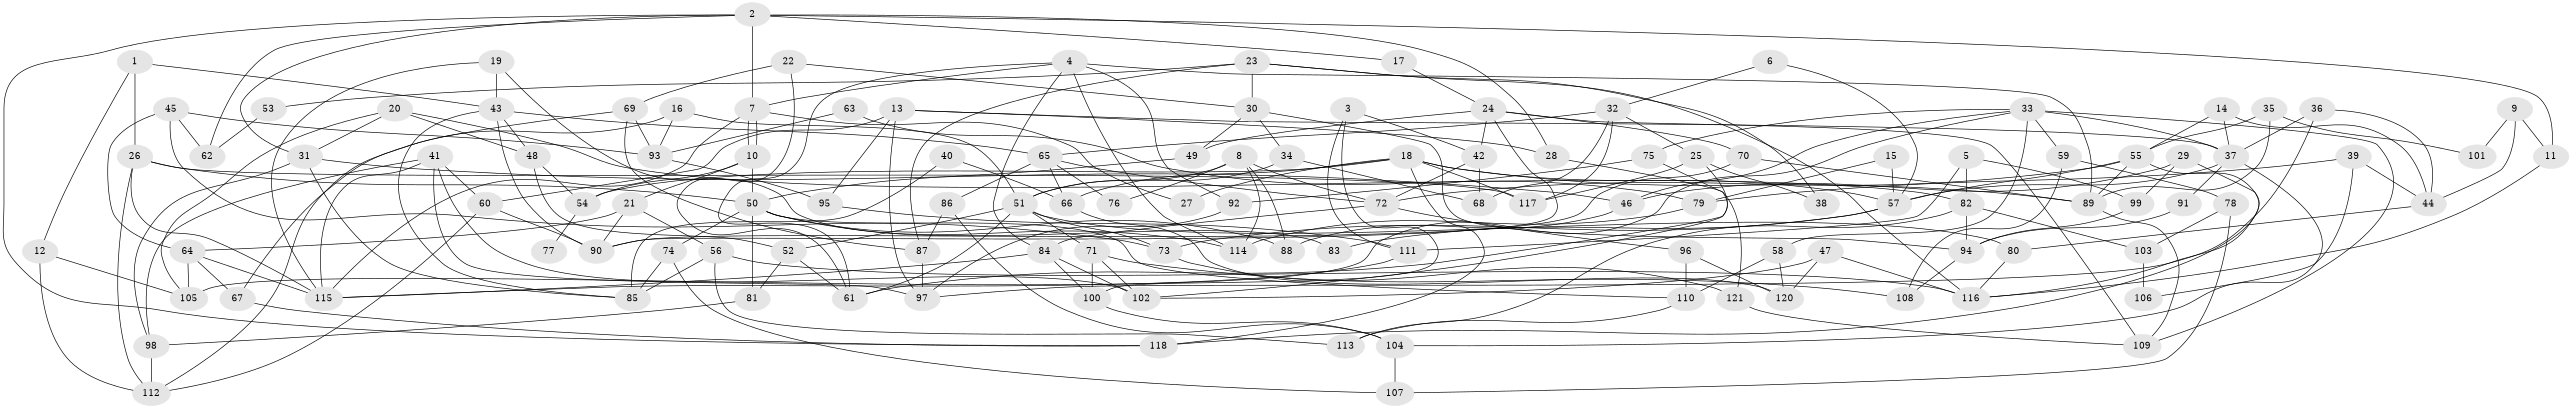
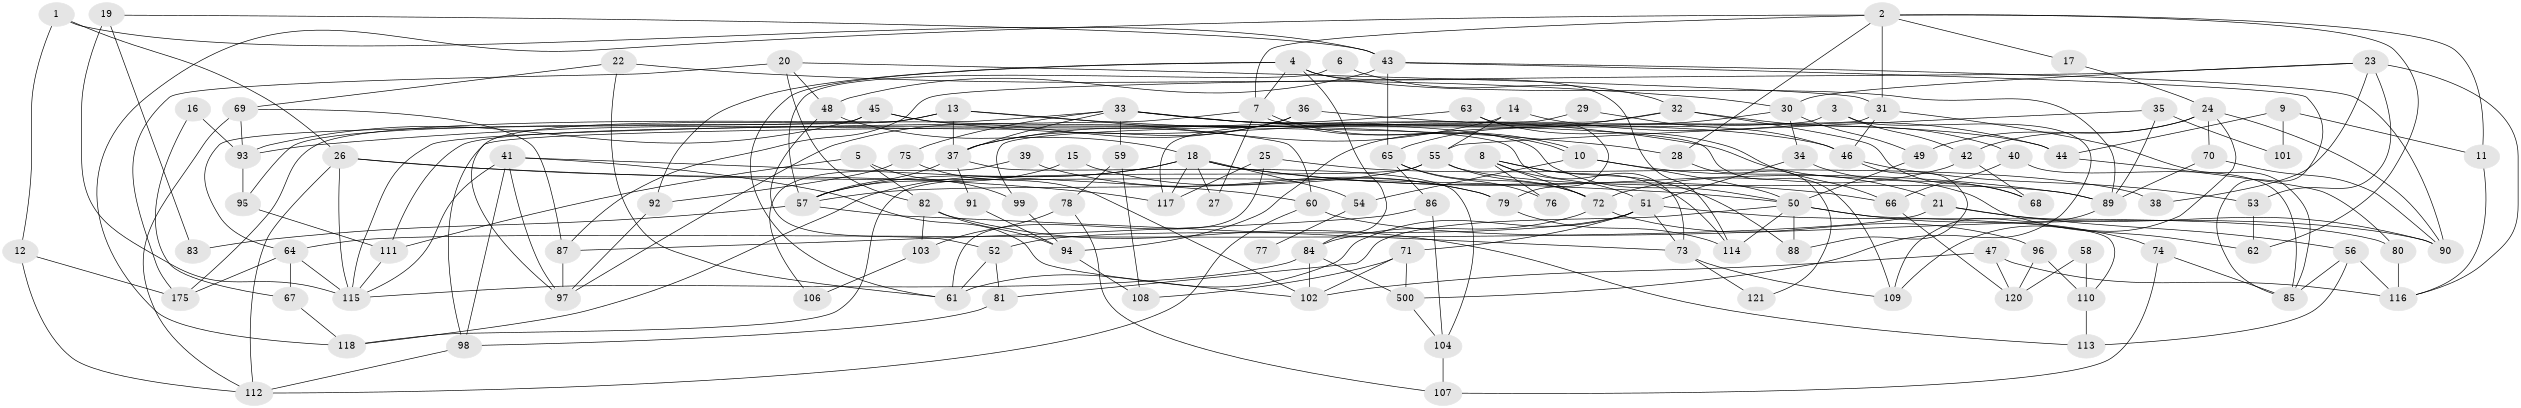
edge "16" -- "51": removed
edge "32" -- "25": now "32" -- "40"
edge "39" -- "44": removed
edge "48" -- "54": now "48" -- "18"
edge "65" -- "66": now "63" -- "66"
edge "46" -- "53": added
edge "33" -- "58": now "33" -- "50"
edge "29" -- "116": removed
node "105": label "105" -> "175"
node "100": label "100" -> "500"
edge "121" -- "109": now "73" -- "109"
